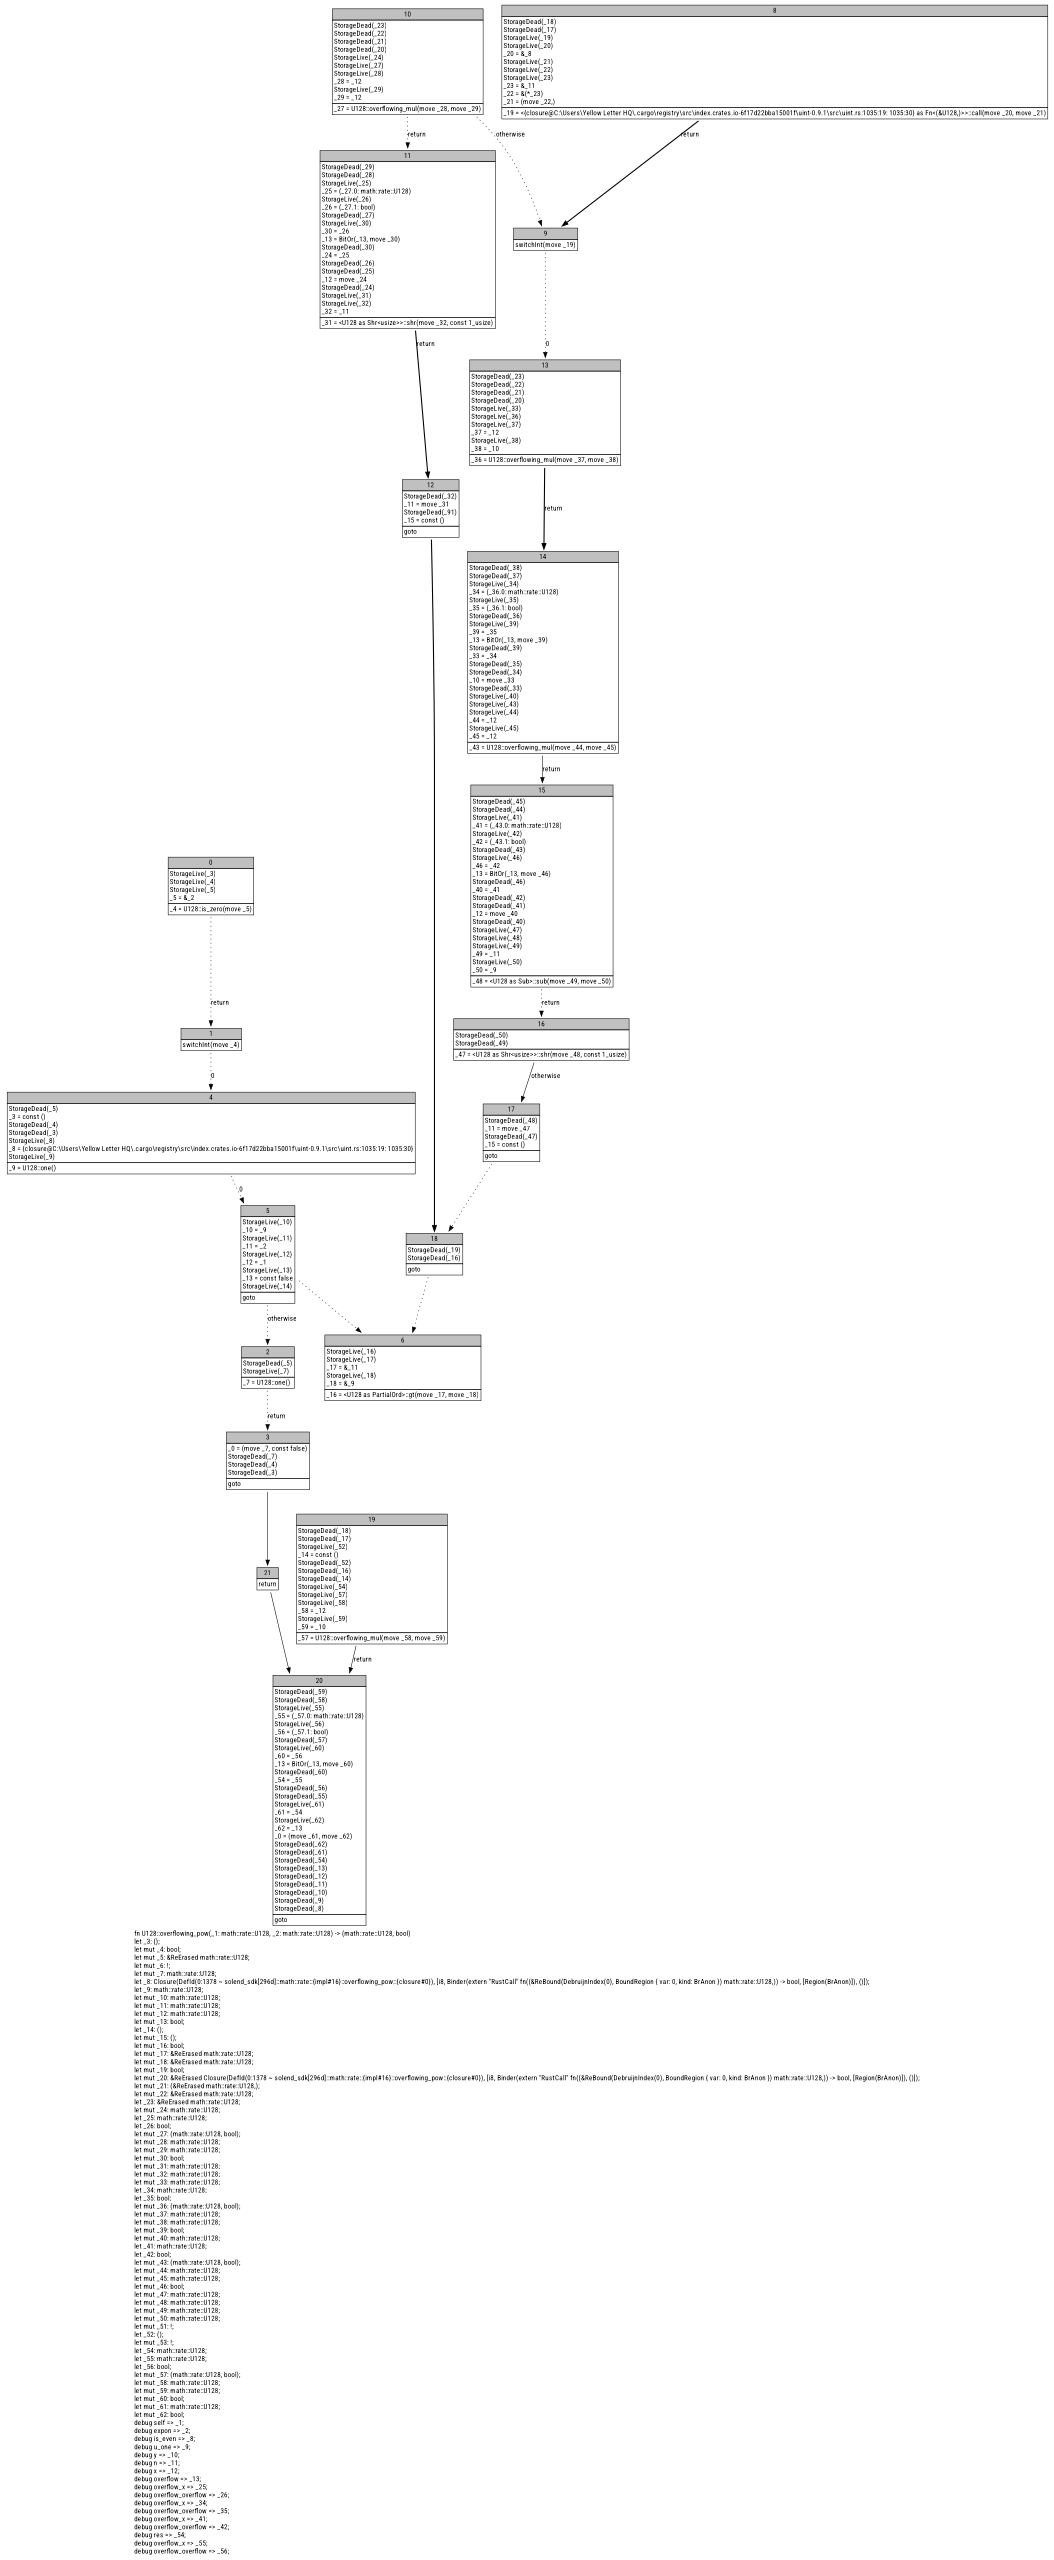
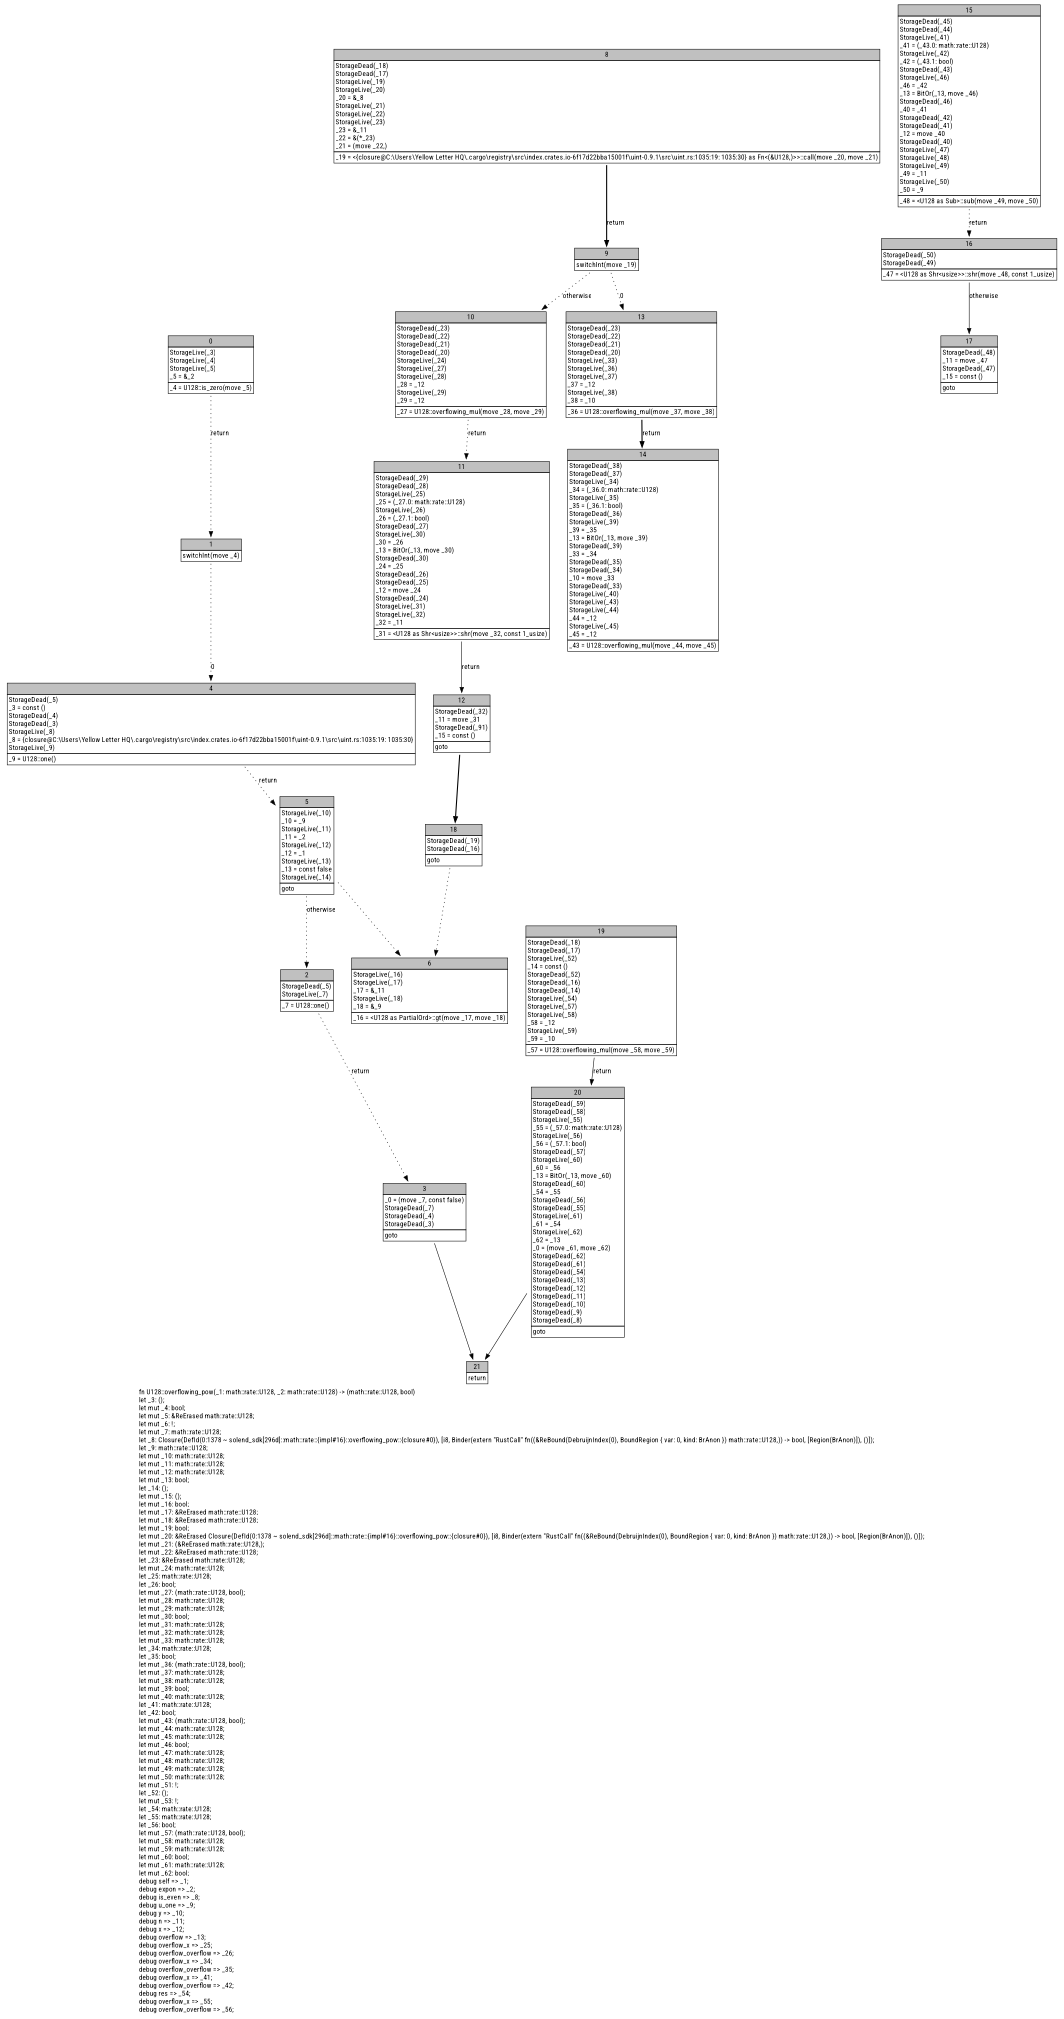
edge "10" -> "9": reversed
edge "11" -> "12": style bold -> solid
edge "14" -> "15": removed, label "return"
edge "4" -> "5": label "0" -> "return"
edge "17" -> "18": removed
edge "21" -> "20": reversed
